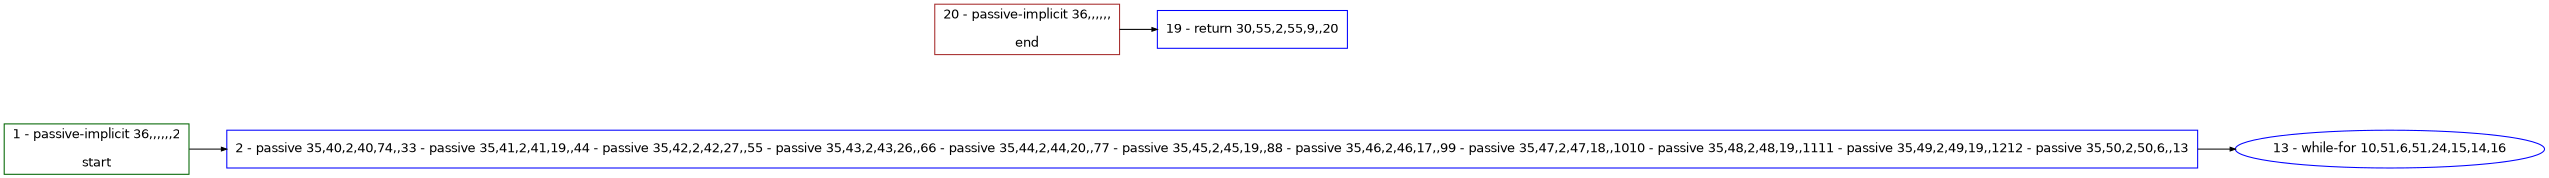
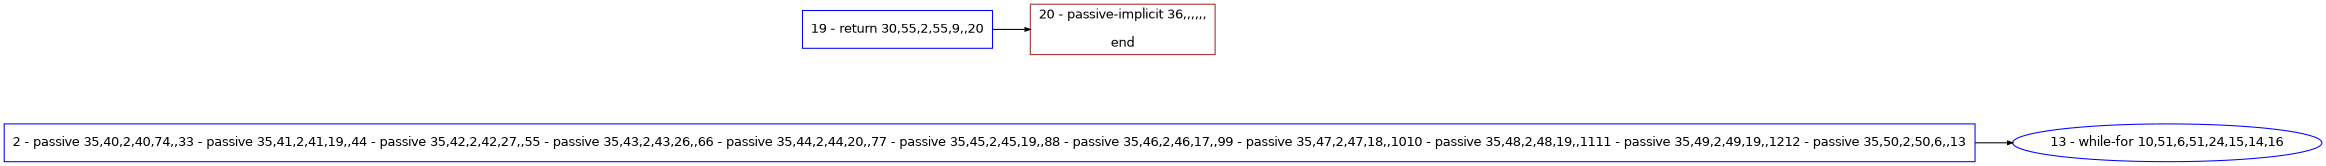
edge "20 - passive-implicit 36,,,,,, end" -> "19 - return 30,55,2,55,9,,20": reversed
node "1 - passive-implicit 36,,,,,,2 start": removed
